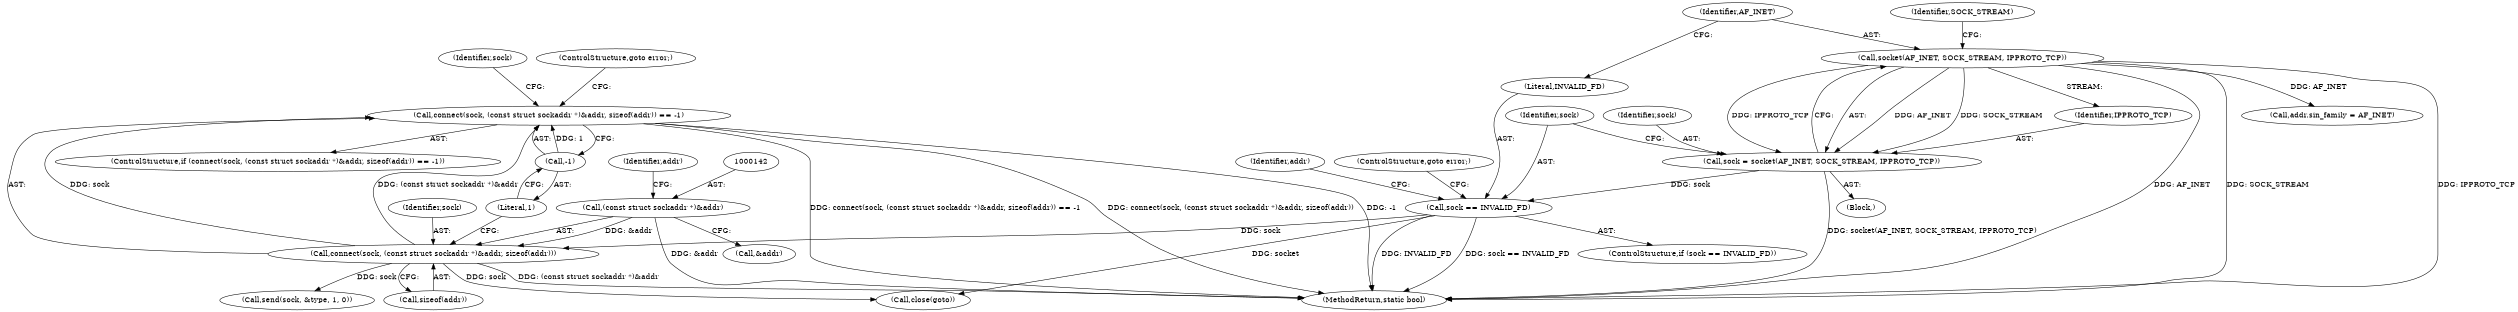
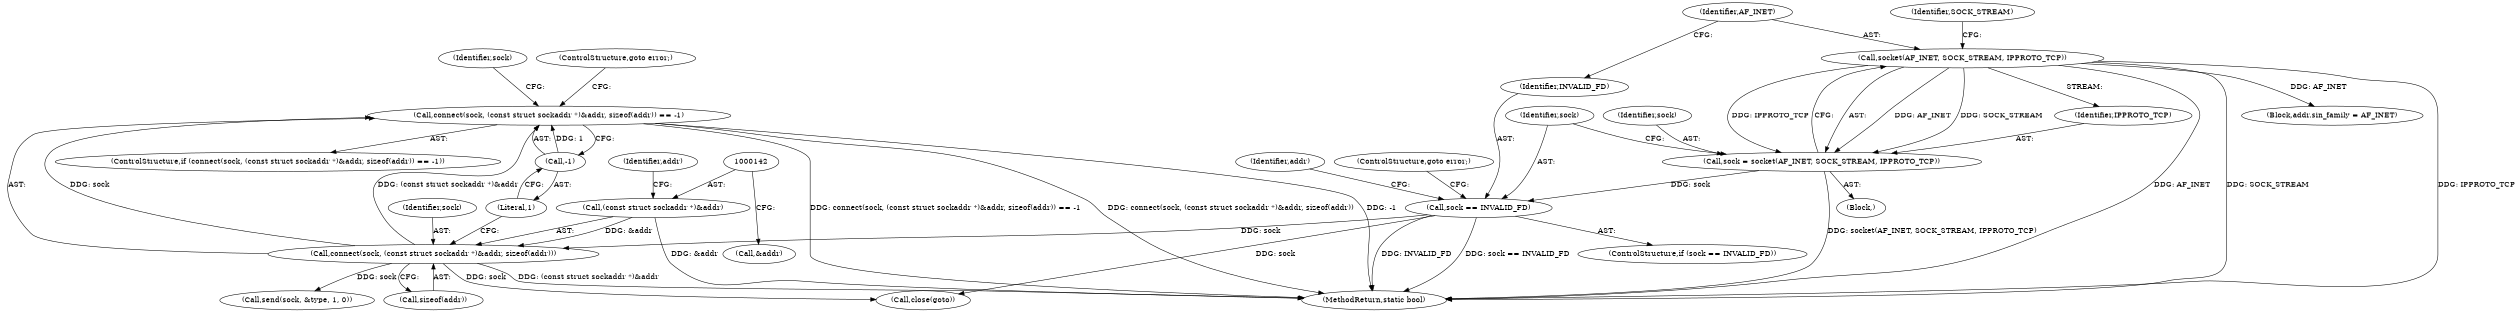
node "(Literal,INVALID_FD)": label "(Literal,INVALID_FD)" -> "(Identifier,INVALID_FD)"
node "(Call,addr.sin_family = AF_INET)": label "(Call,addr.sin_family = AF_INET)" -> "(Block,addr.sin_family = AF_INET)"
edge "(Call,(const struct sockaddr *)&addr)" -> "(Call,&addr)": now "1000142" -> "(Call,&addr)"
edge "(Call,sock == INVALID_FD)" -> "(Call,close(goto))": label "DDG: socket" -> "DDG: sock"
